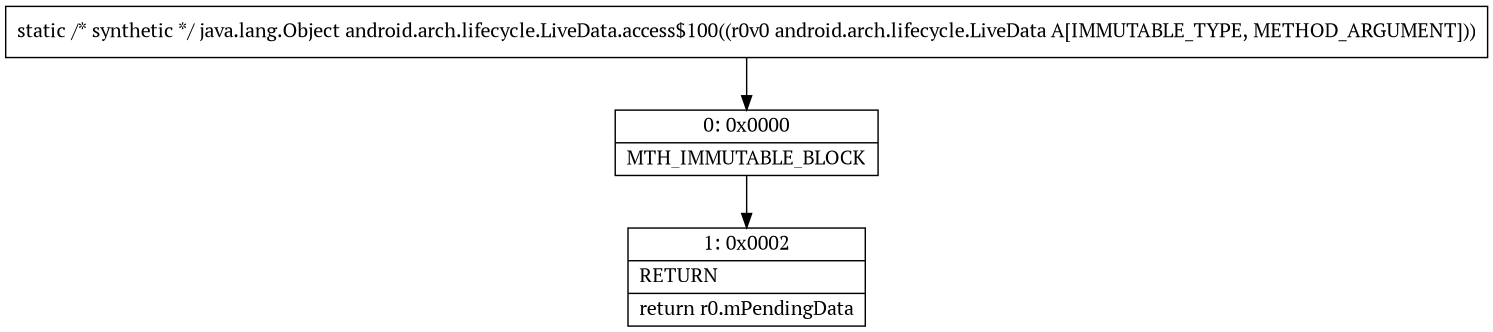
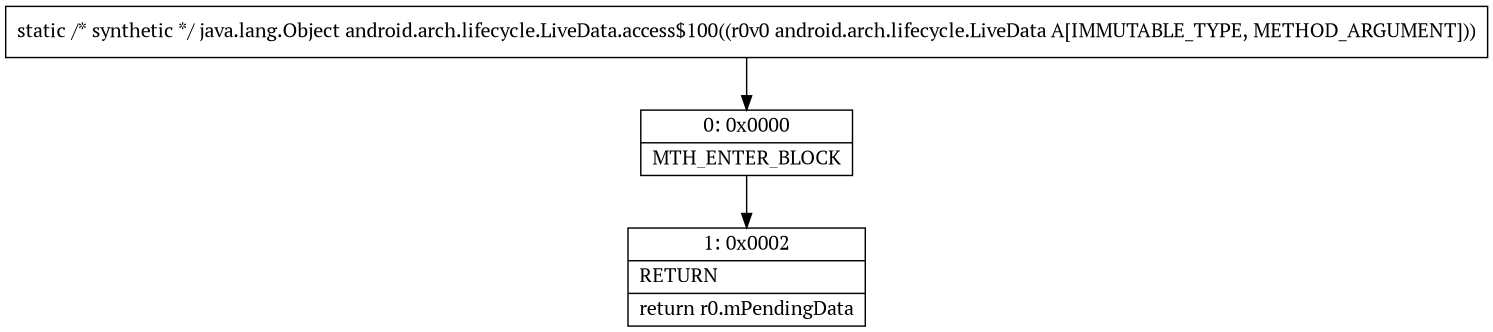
node "0: 0x0000": text "MTH_IMMUTABLE_BLOCK" -> "MTH_ENTER_BLOCK"
